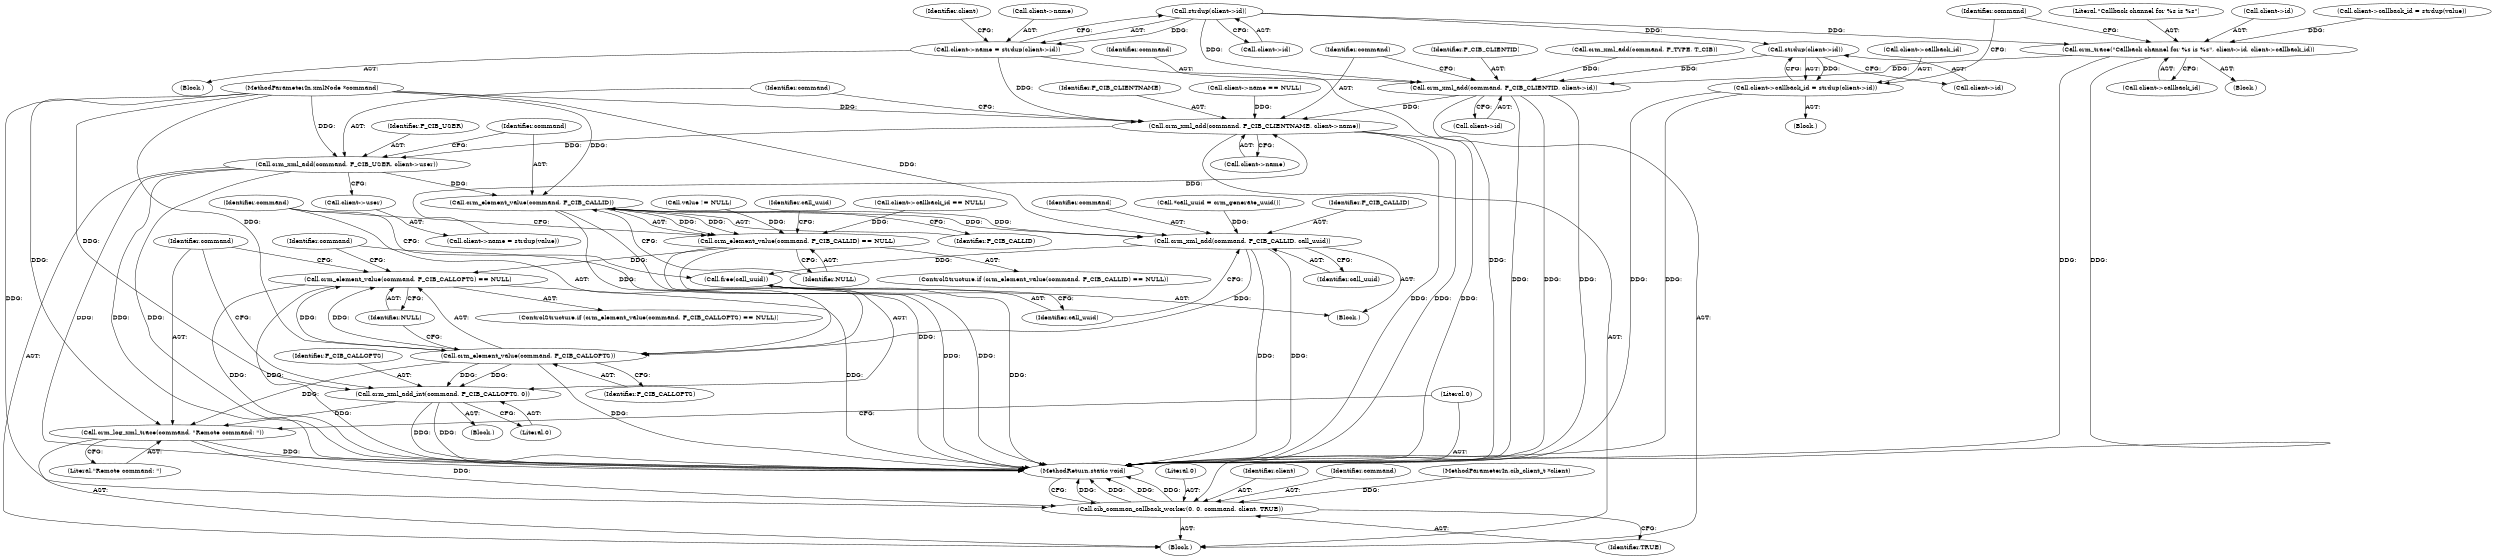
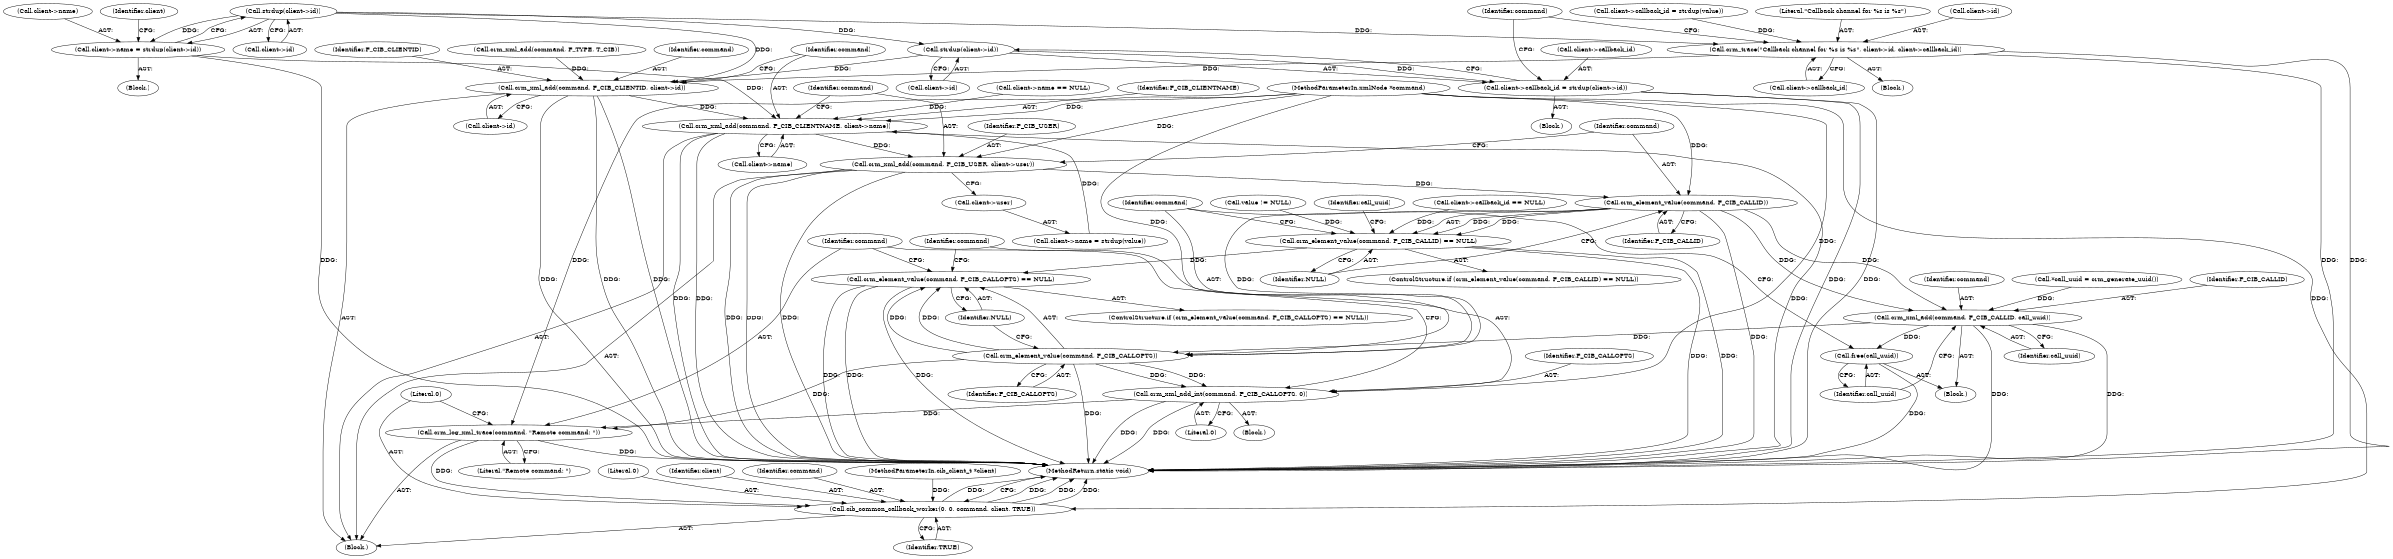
edge "(MethodParameterIn,xmlNode *command)" -> "(Call,crm_xml_add(command, F_CIB_CALLID, call_uuid))": removed, label "DDG:"
